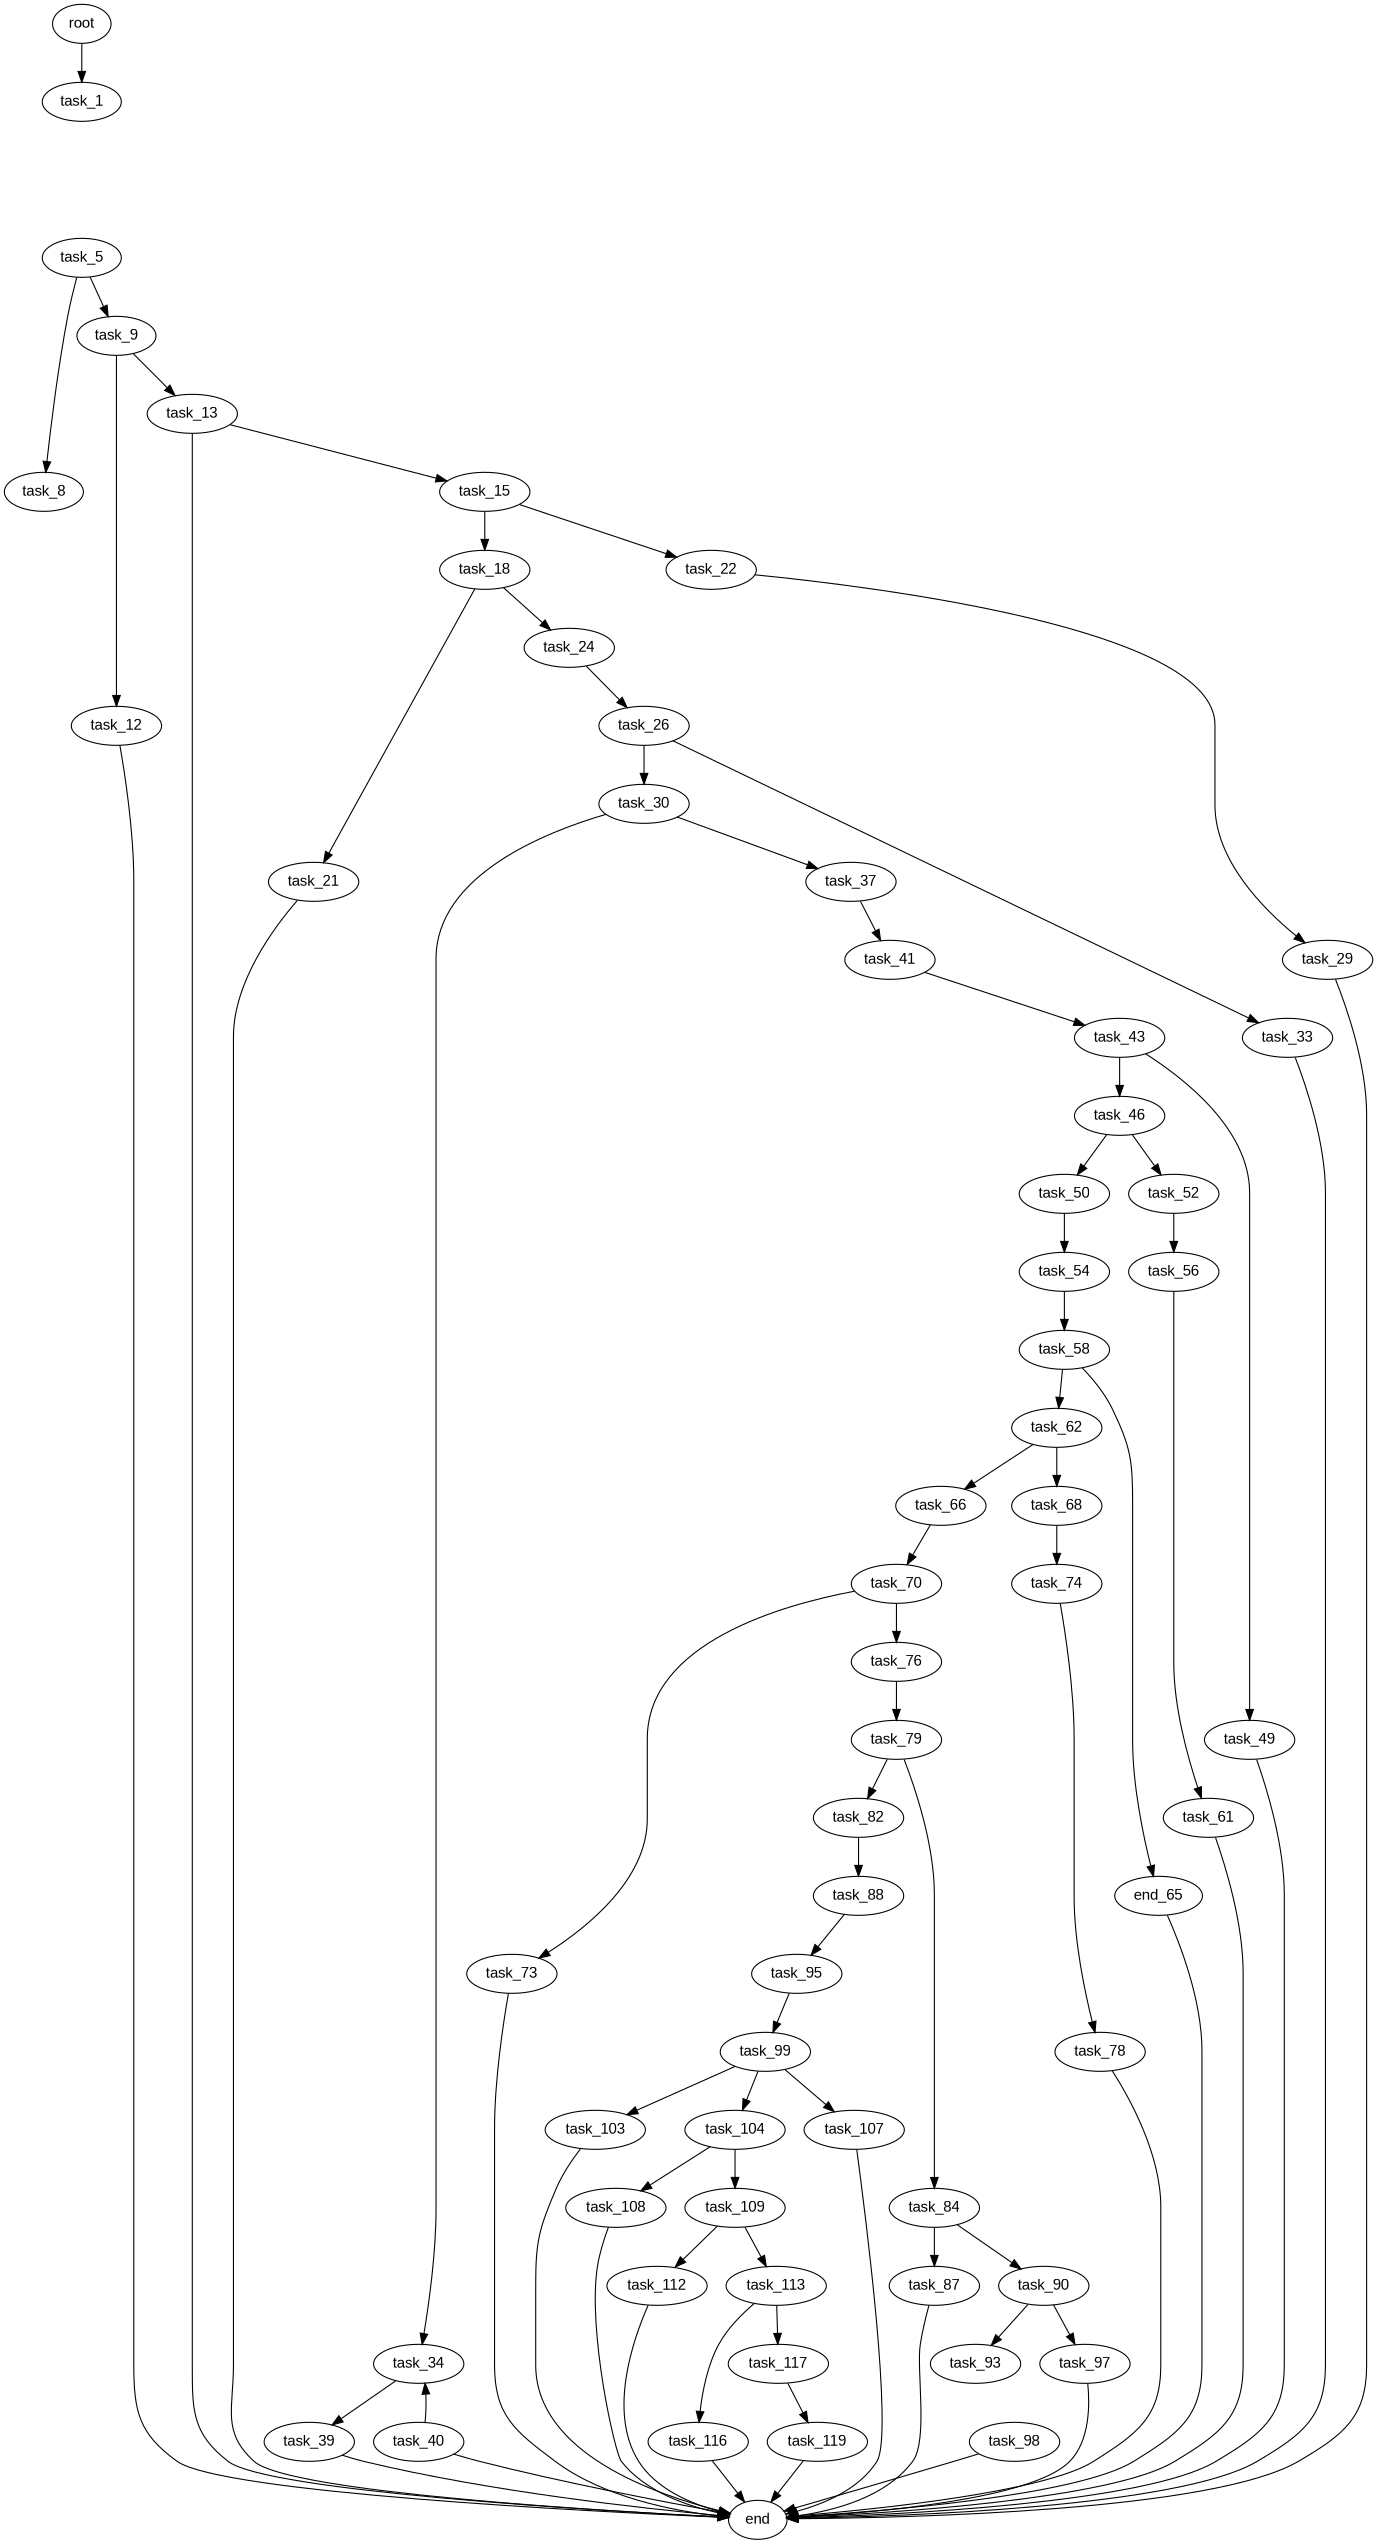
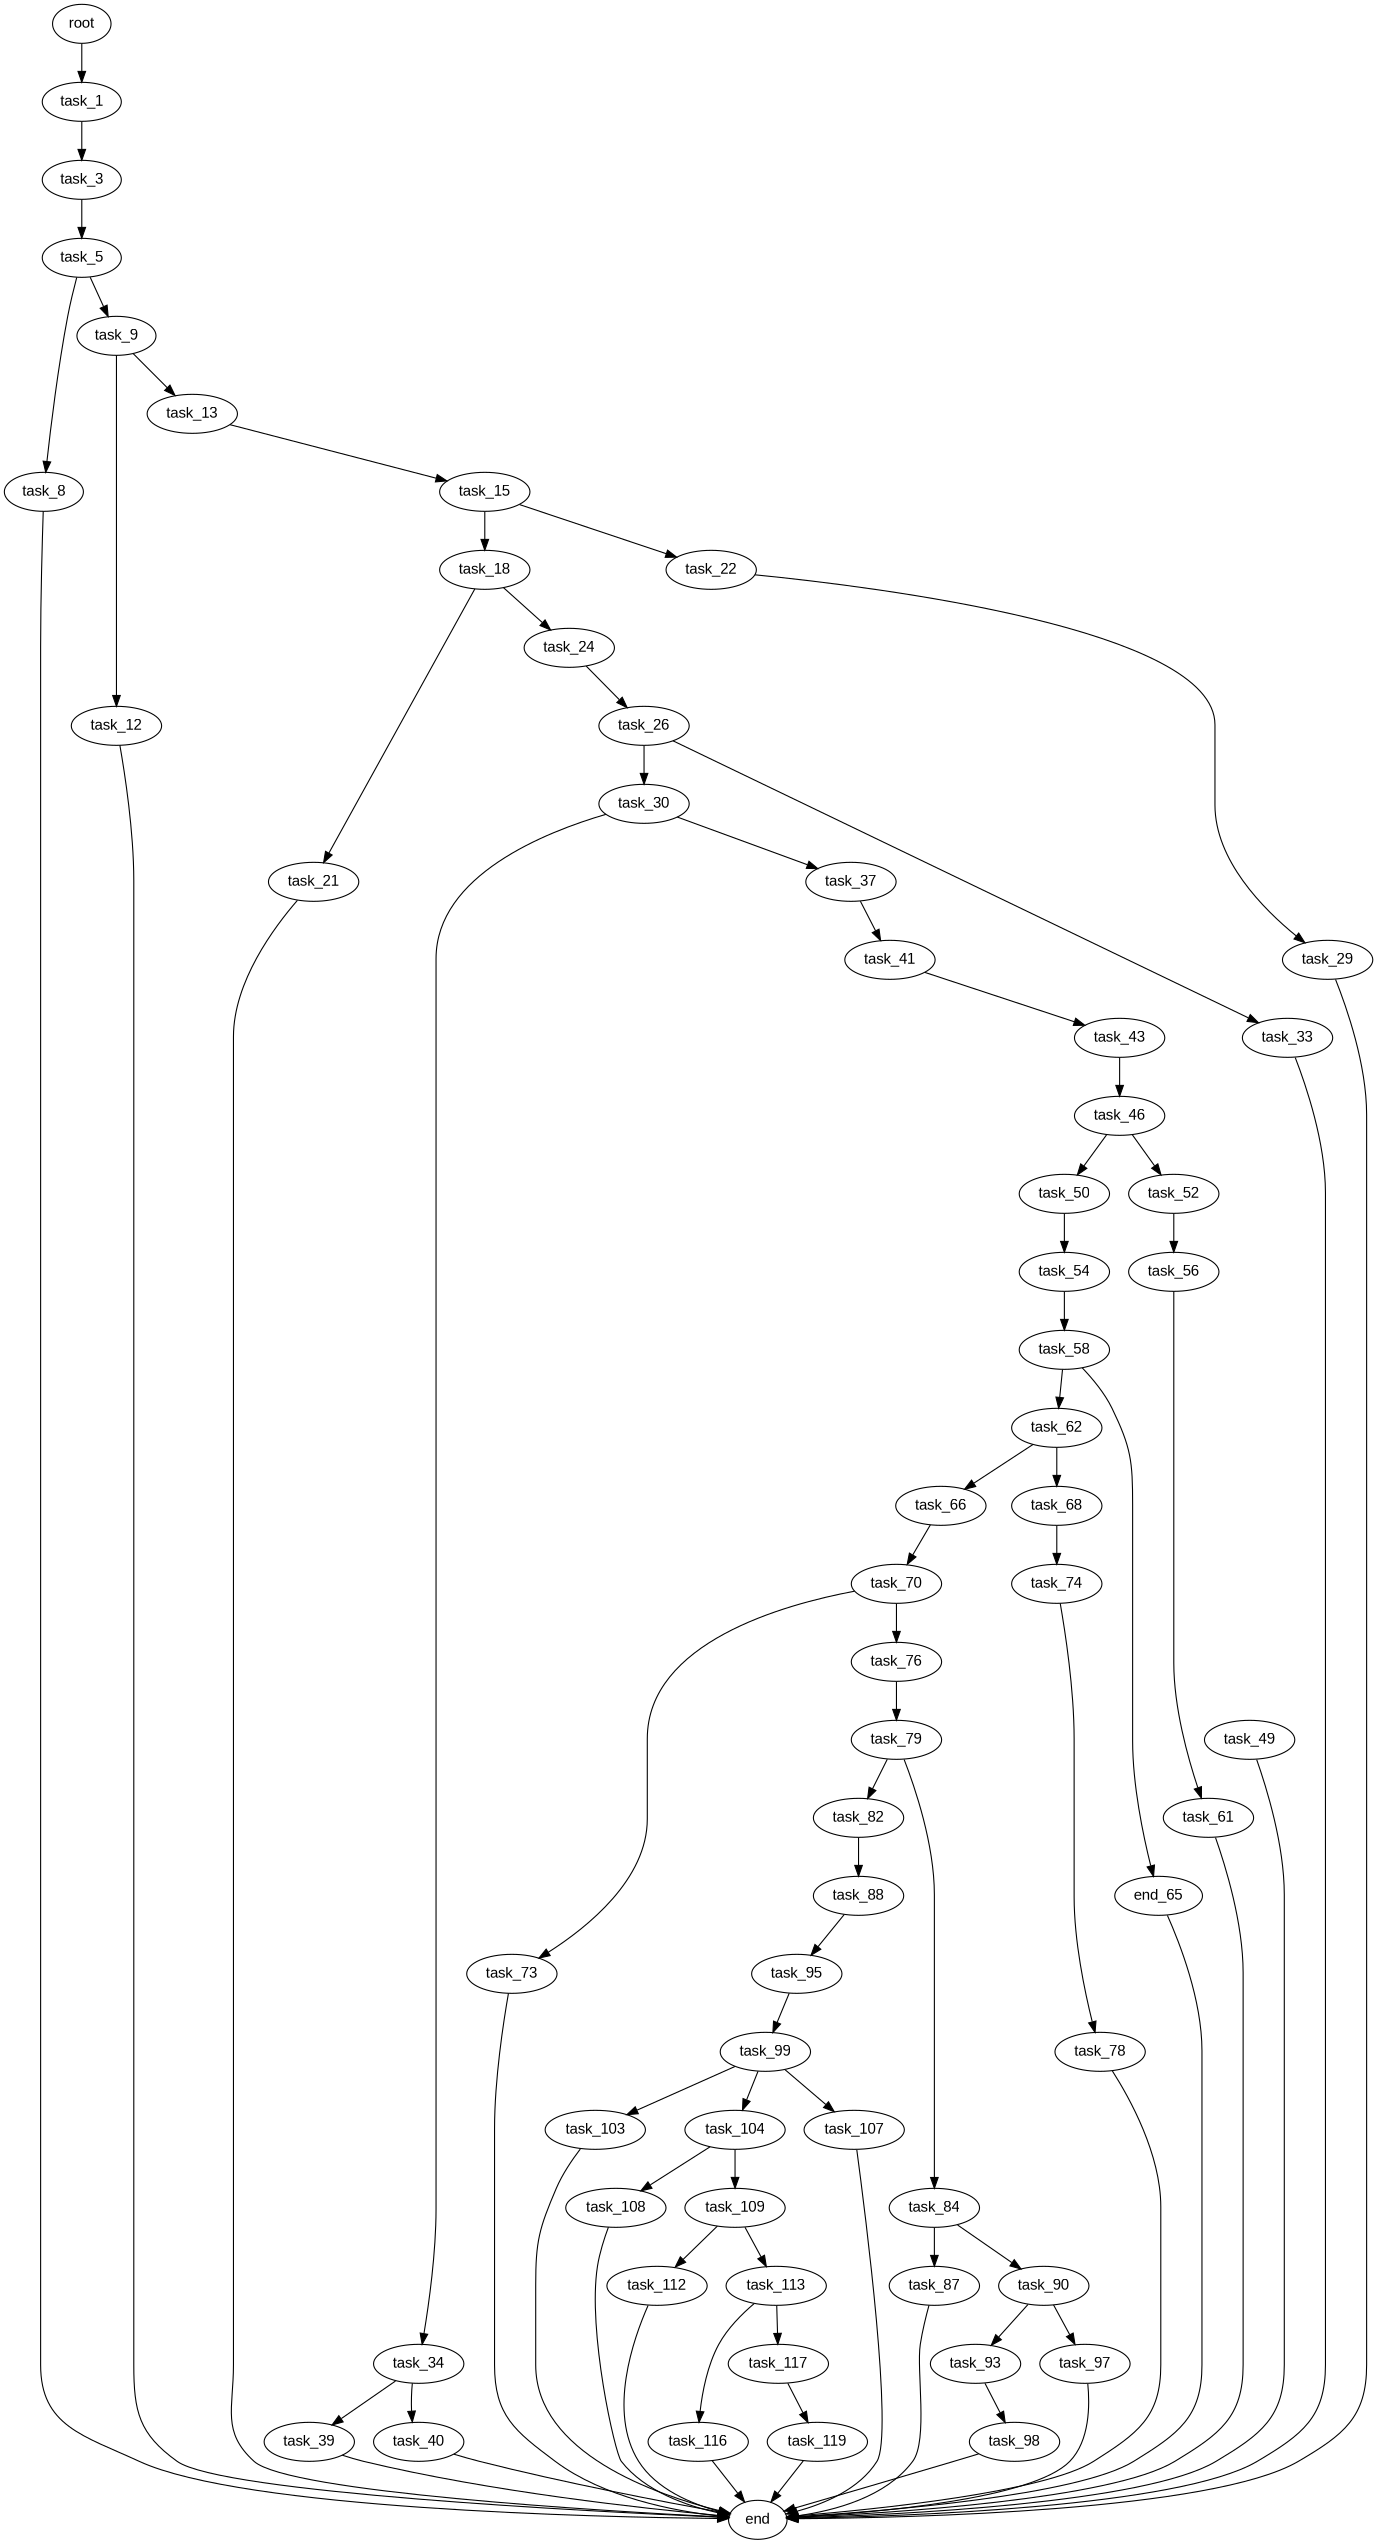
node "task_3": added
edge "task_43" -> "task_49": removed
edge "task_13" -> "end": now "task_8" -> "end"
edge "task_93" -> "task_98": added
edge "task_40" -> "task_34": reversed
